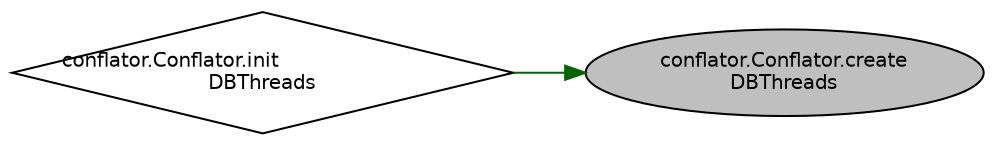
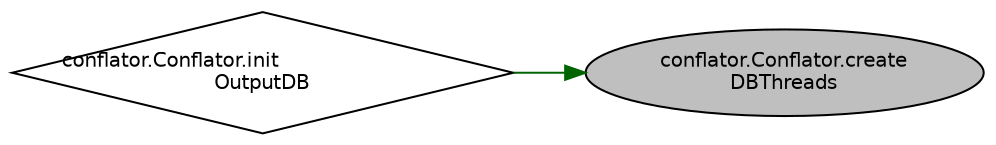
node "conflator.Conflator.init DBThreads": label "conflator.Conflator.init DBThreads" -> "conflator.Conflator.init OutputDB"
